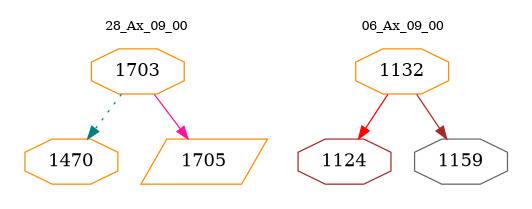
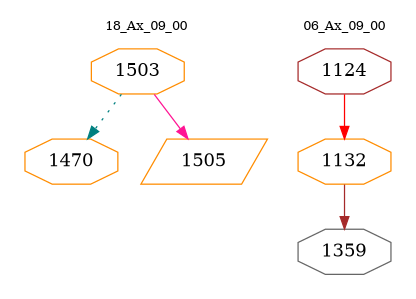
cluster "28_Ax_09_00": label "28_Ax_09_00" -> "18_Ax_09_00"
node "1703": label "1703" -> "1503"
edge "1132" -> "1124": reversed
node "1705": label "1705" -> "1505"
node "1159": label "1159" -> "1359"
